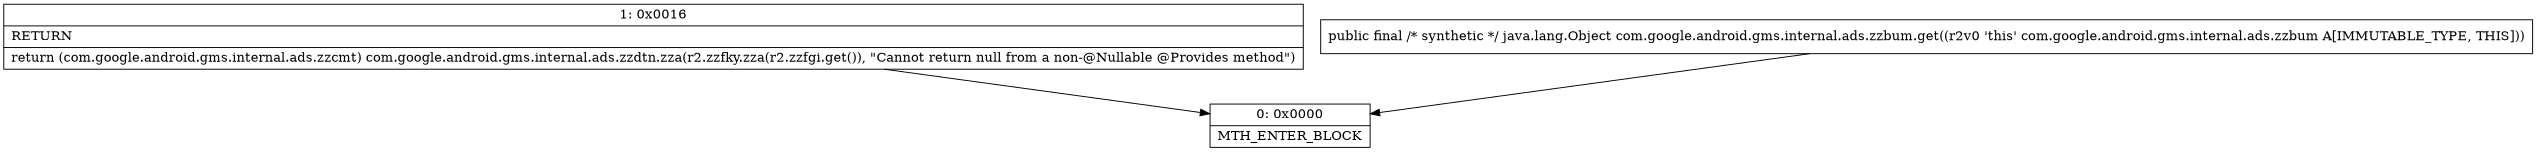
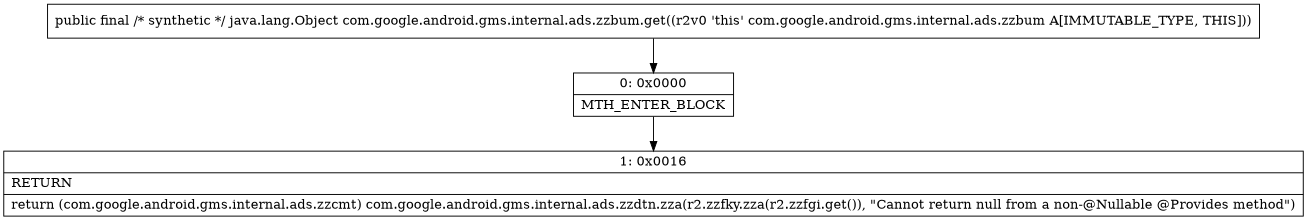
edge "1: 0x0016" -> "0: 0x0000": reversed
